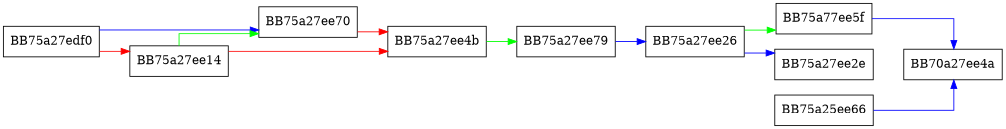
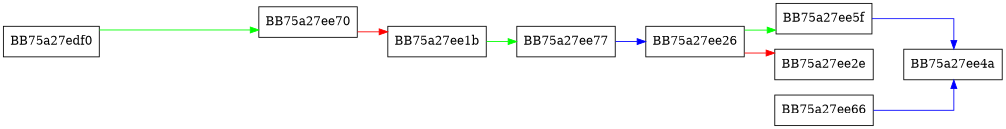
node "BB75a77ee5f": label "BB75a77ee5f" -> "BB75a27ee5f"
edge "BB75a27edf0" -> "BB75a27ee70": color blue -> green
node "BB75a27ee4b": label "BB75a27ee4b" -> "BB75a27ee1b"
node "BB75a27ee79": label "BB75a27ee79" -> "BB75a27ee77"
edge "BB75a27ee26" -> "BB75a27ee2e": color blue -> red
node "BB75a27ee14": removed
node "BB70a27ee4a": label "BB70a27ee4a" -> "BB75a27ee4a"
node "BB75a25ee66": label "BB75a25ee66" -> "BB75a27ee66"
